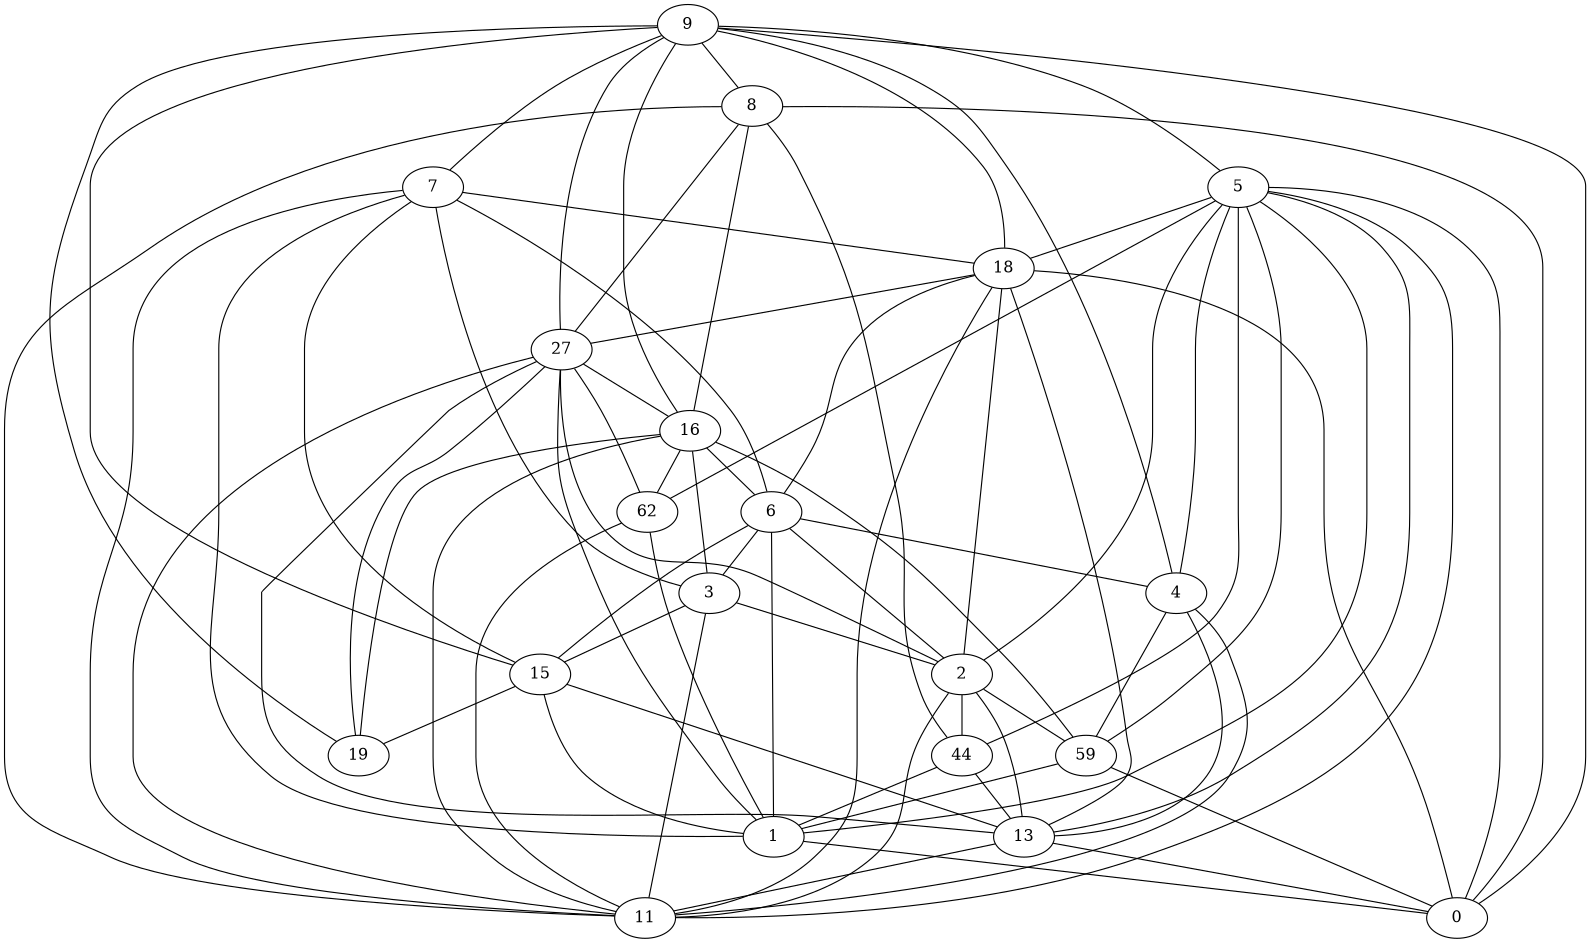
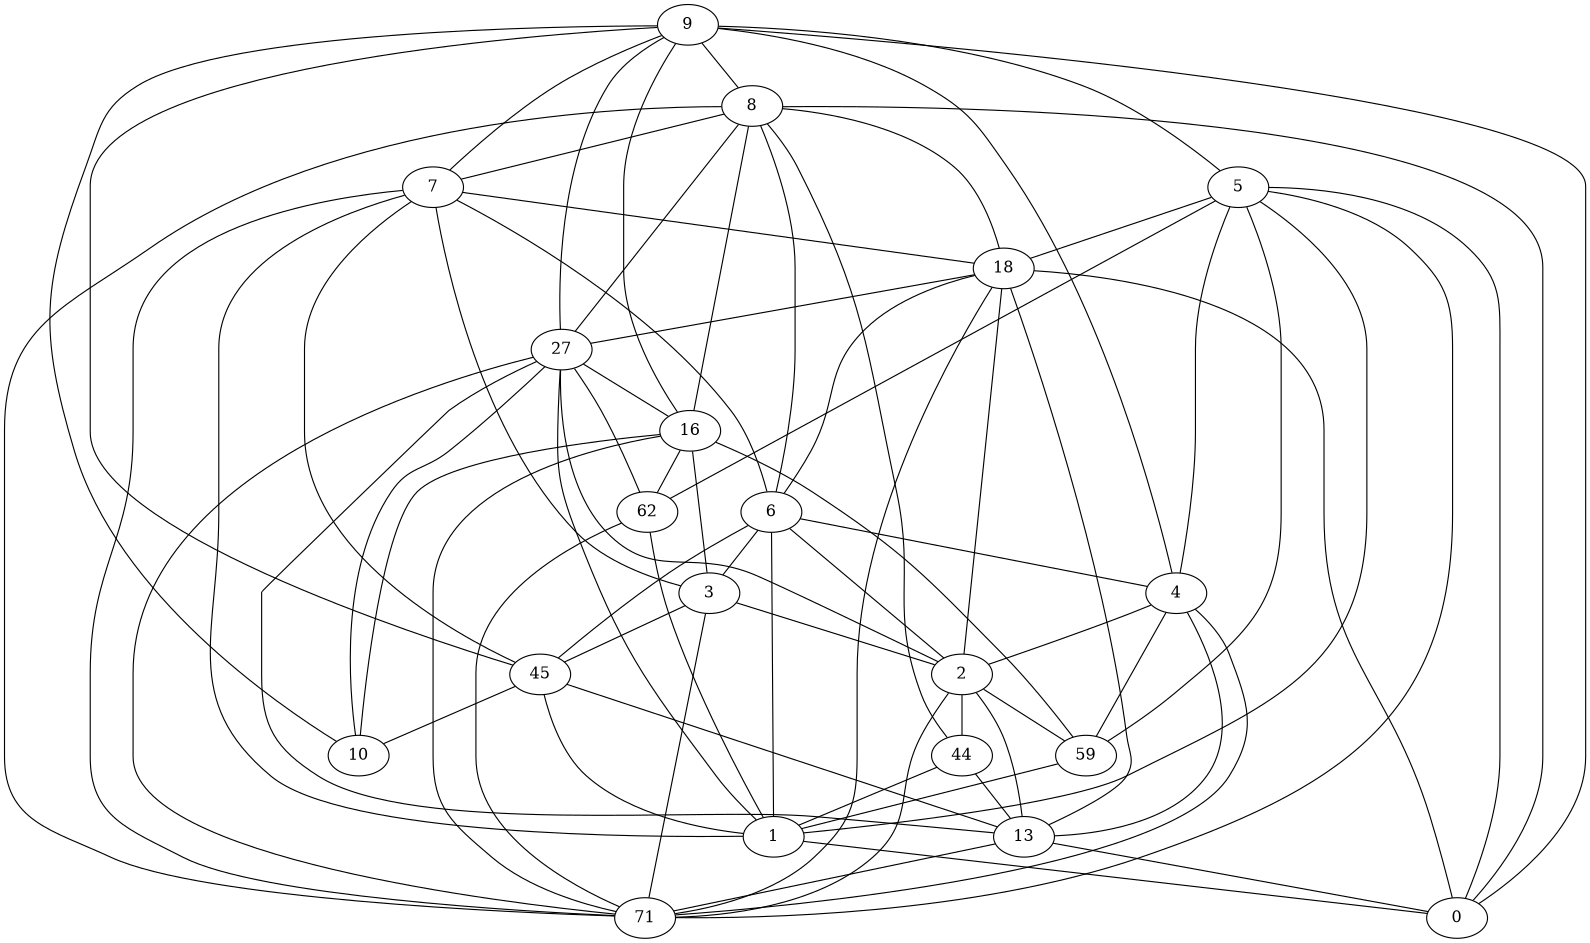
edge "9" -- "18": now "8" -- "18"
edge "8" -- "7": added
edge "5" -- "2": now "4" -- "2"
edge "16" -- "6": now "8" -- "6"
edge "5" -- "44": removed
edge "5" -- "13": removed
node "15": label "15" -> "45"
node "19": label "19" -> "10"
edge "59" -- "0": removed
node "11": label "11" -> "71"
